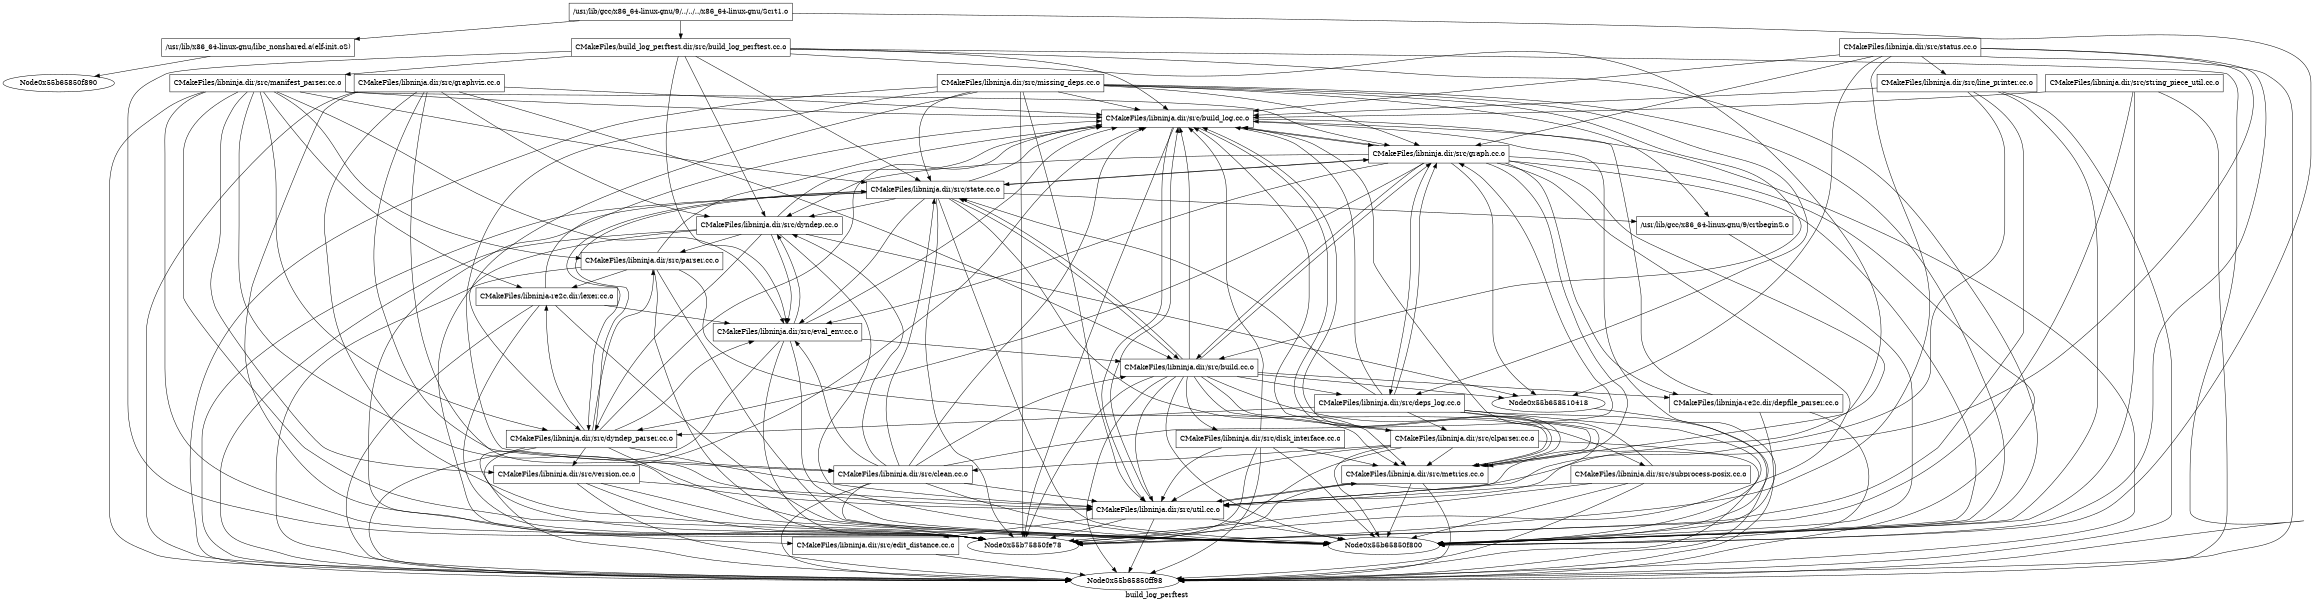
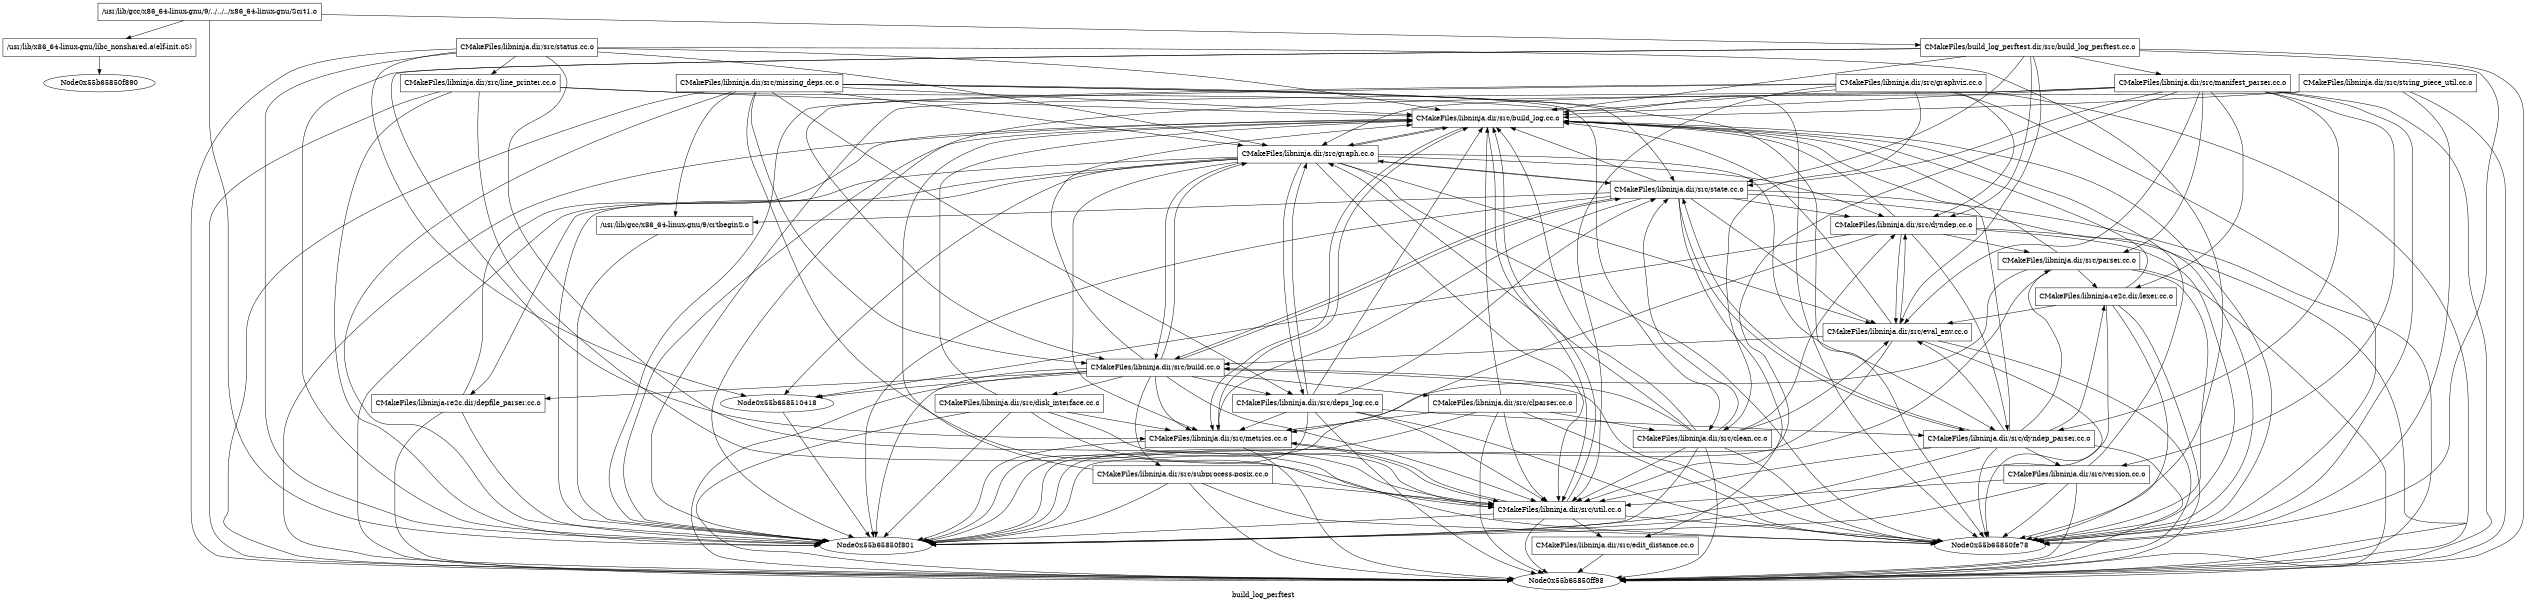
edge "CMakeFiles/libninja.dir/src/missing_deps.cc.o" -> "CMakeFiles/libninja.dir/src/dyndep_parser.cc.o": removed
edge "CMakeFiles/libninja.dir/src/deps_log.cc.o" -> "CMakeFiles/libninja.dir/src/clparser.cc.o": now "CMakeFiles/libninja.dir/src/deps_log.cc.o" -> "CMakeFiles/libninja.dir/src/util.cc.o"
node "Node0x55b75850fe78": label "Node0x55b75850fe78" -> "Node0x55b65850fe78"
node "Node0x55b65850f800": label "Node0x55b65850f800" -> "Node0x55b65850f801"
